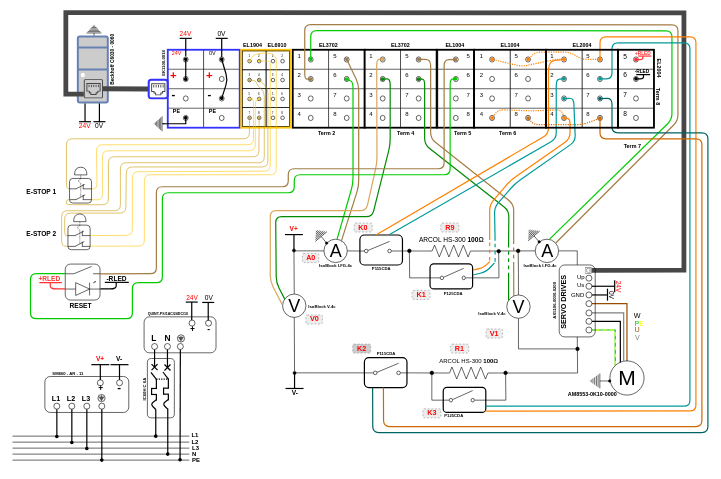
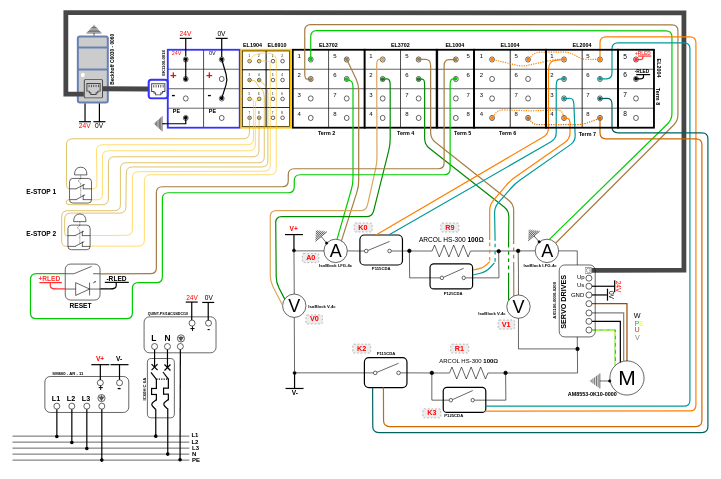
node "Term 7": moved (638, 146) -> (593, 134)
node "K1": removed
node "V1": moved (495, 334) -> (507, 325)
node "K2": fillcolor #cccccc -> #ededed
